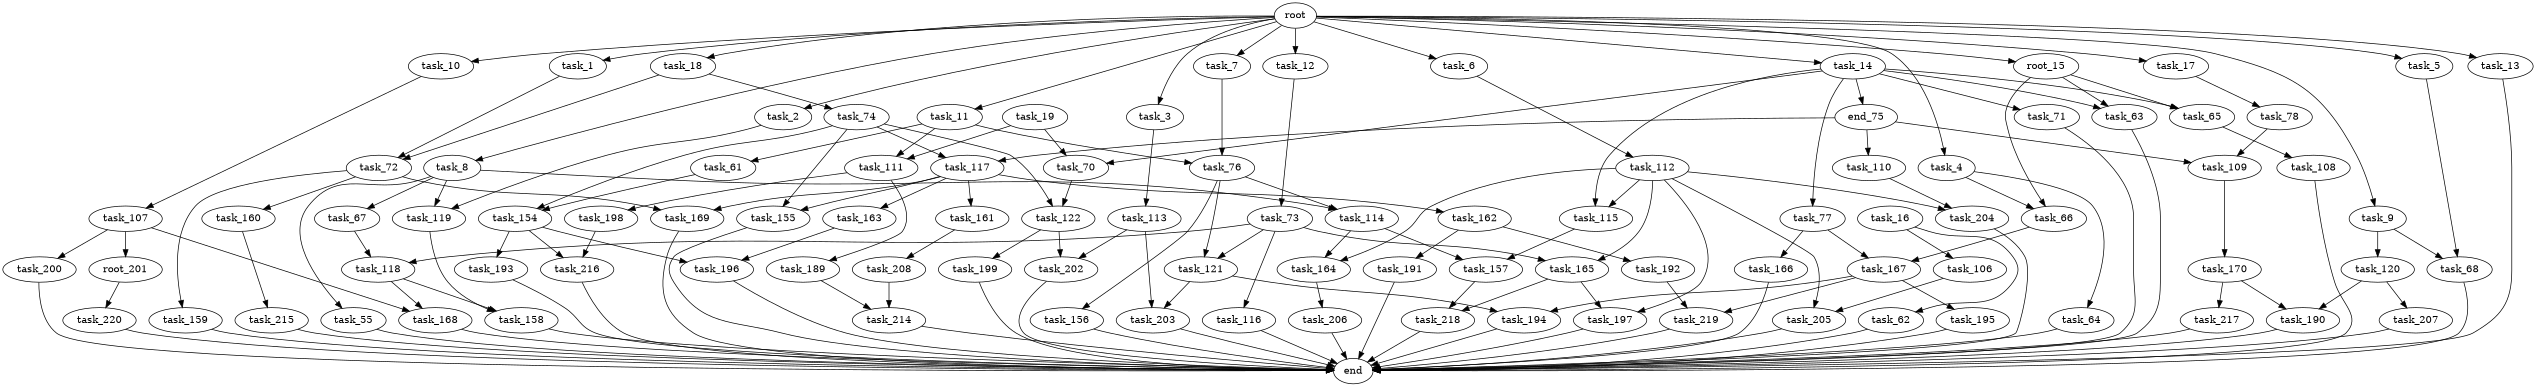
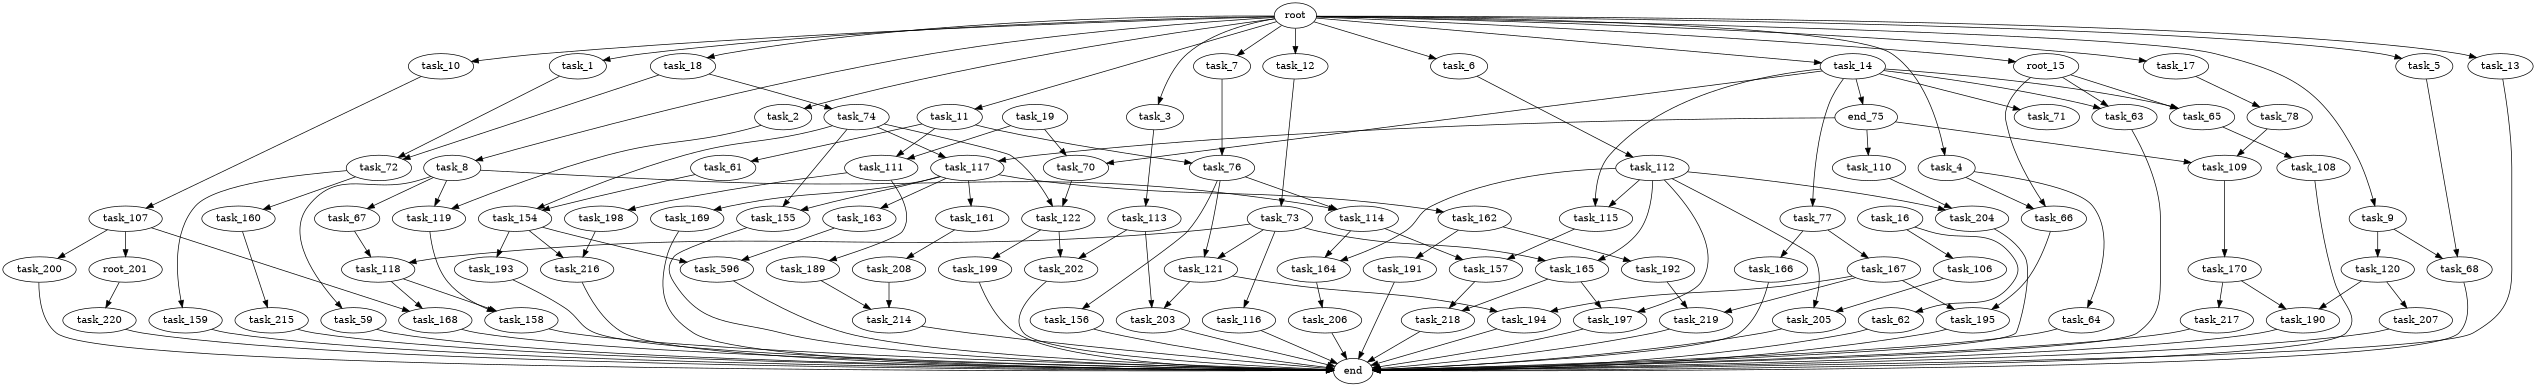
edge "task_72" -> "task_169": removed
edge "task_66" -> "task_167": now "task_66" -> "task_195"
node "task_196": label "task_196" -> "task_596"
node "task_55": label "task_55" -> "task_59"
edge "task_71" -> "end": removed
